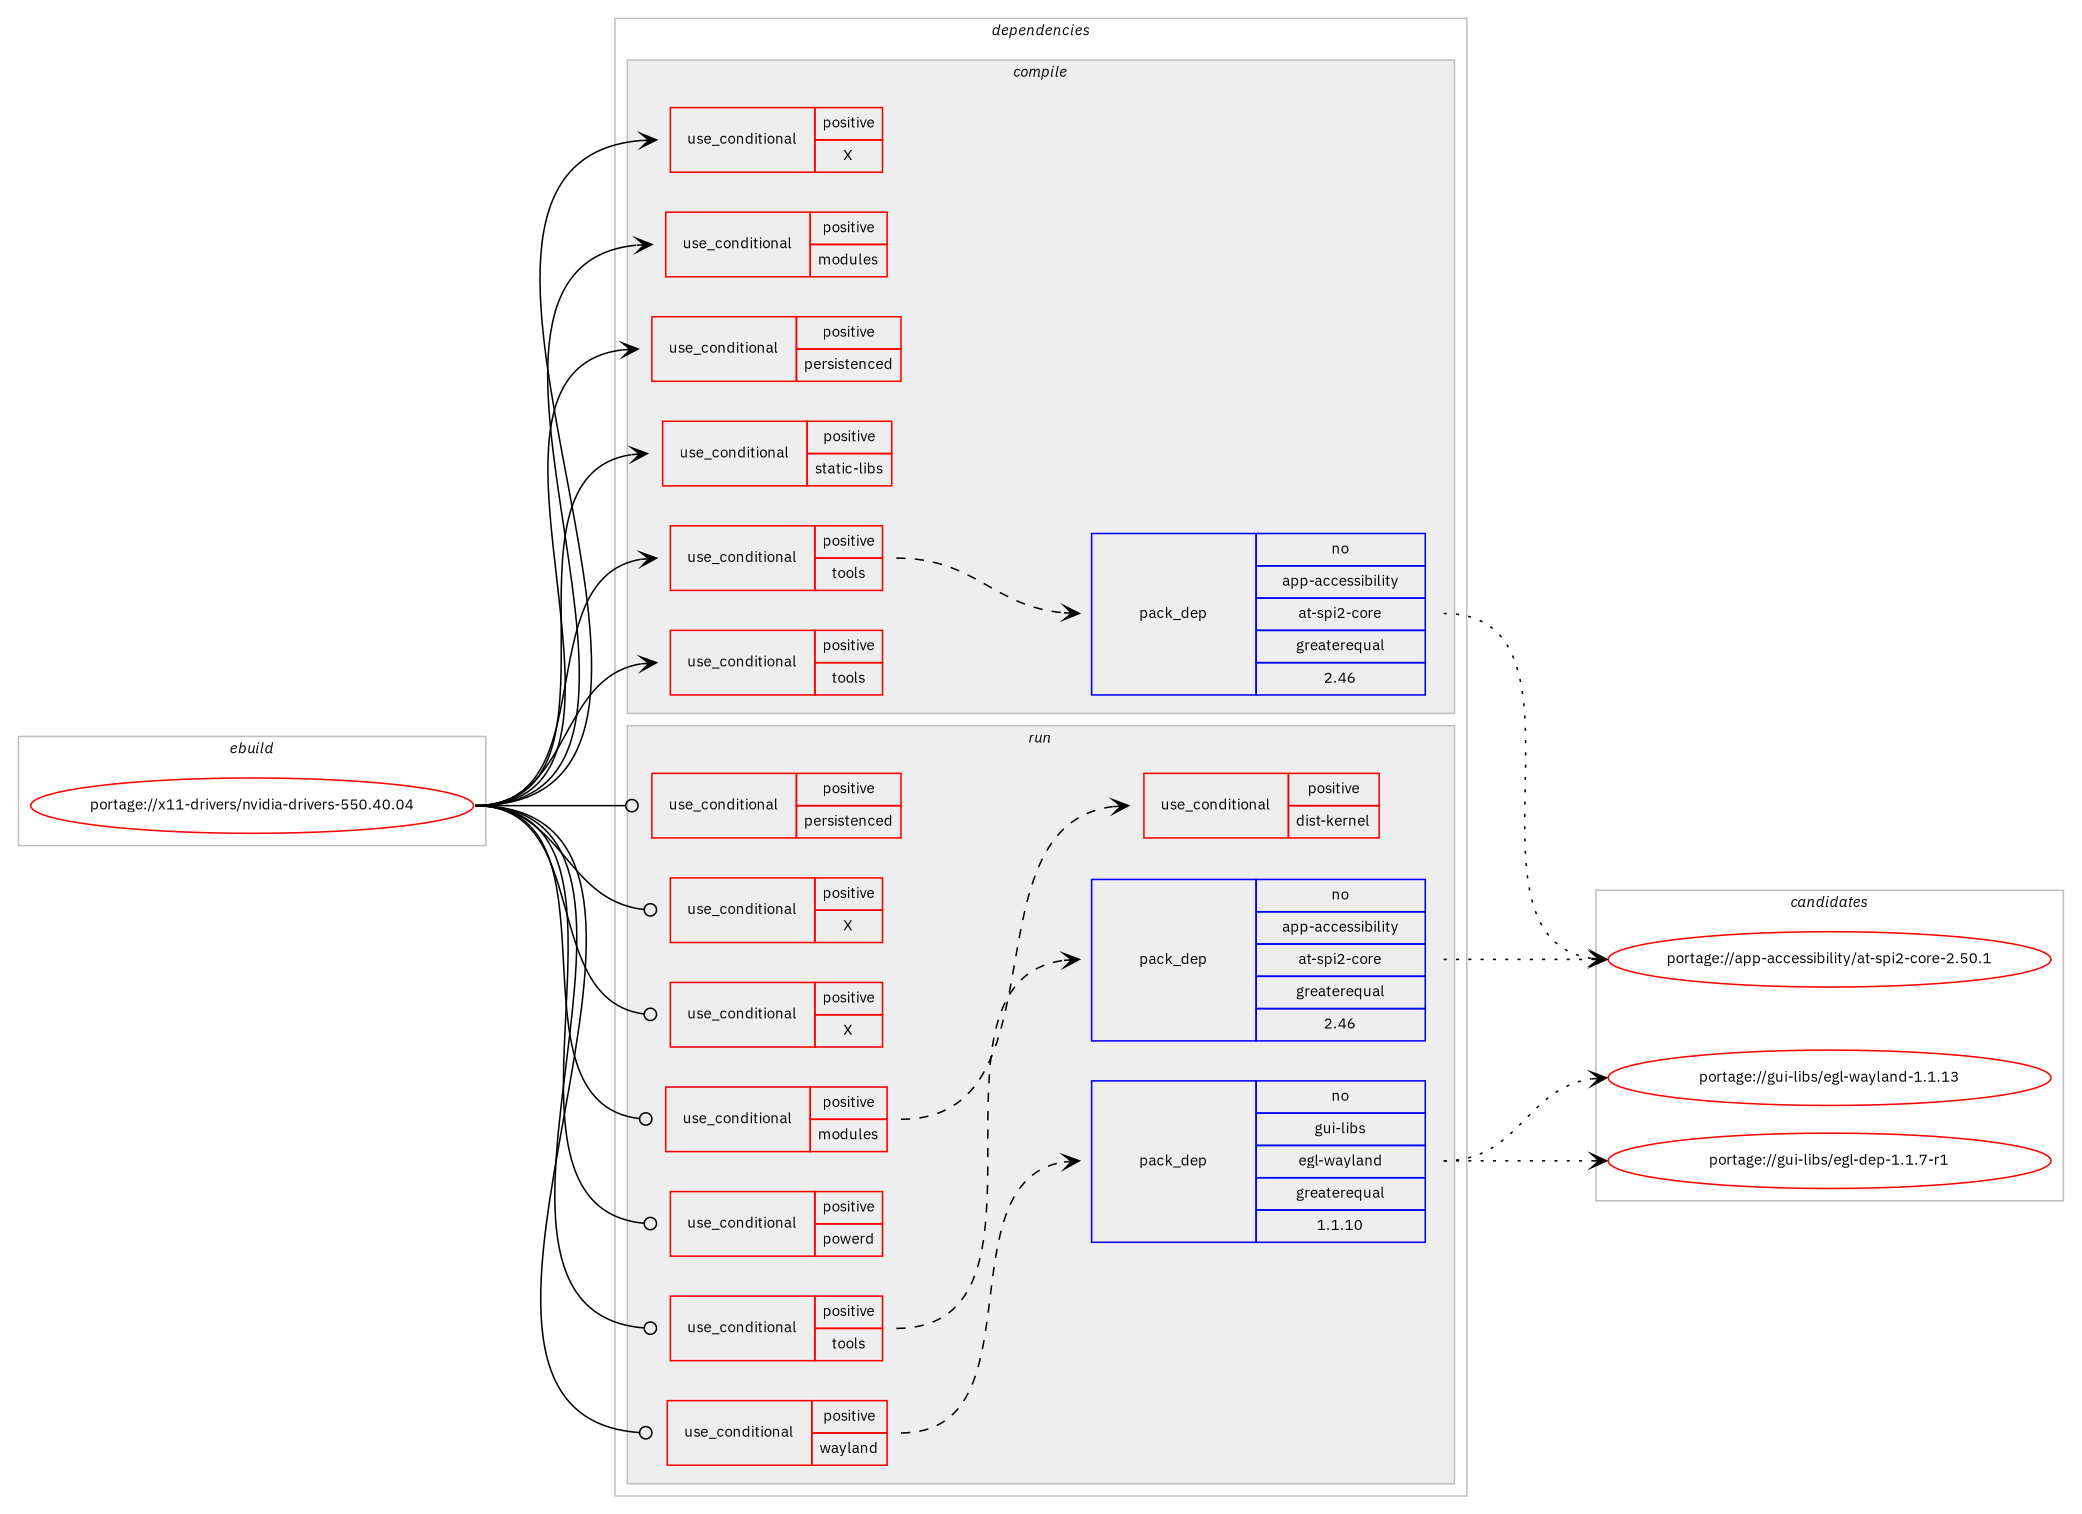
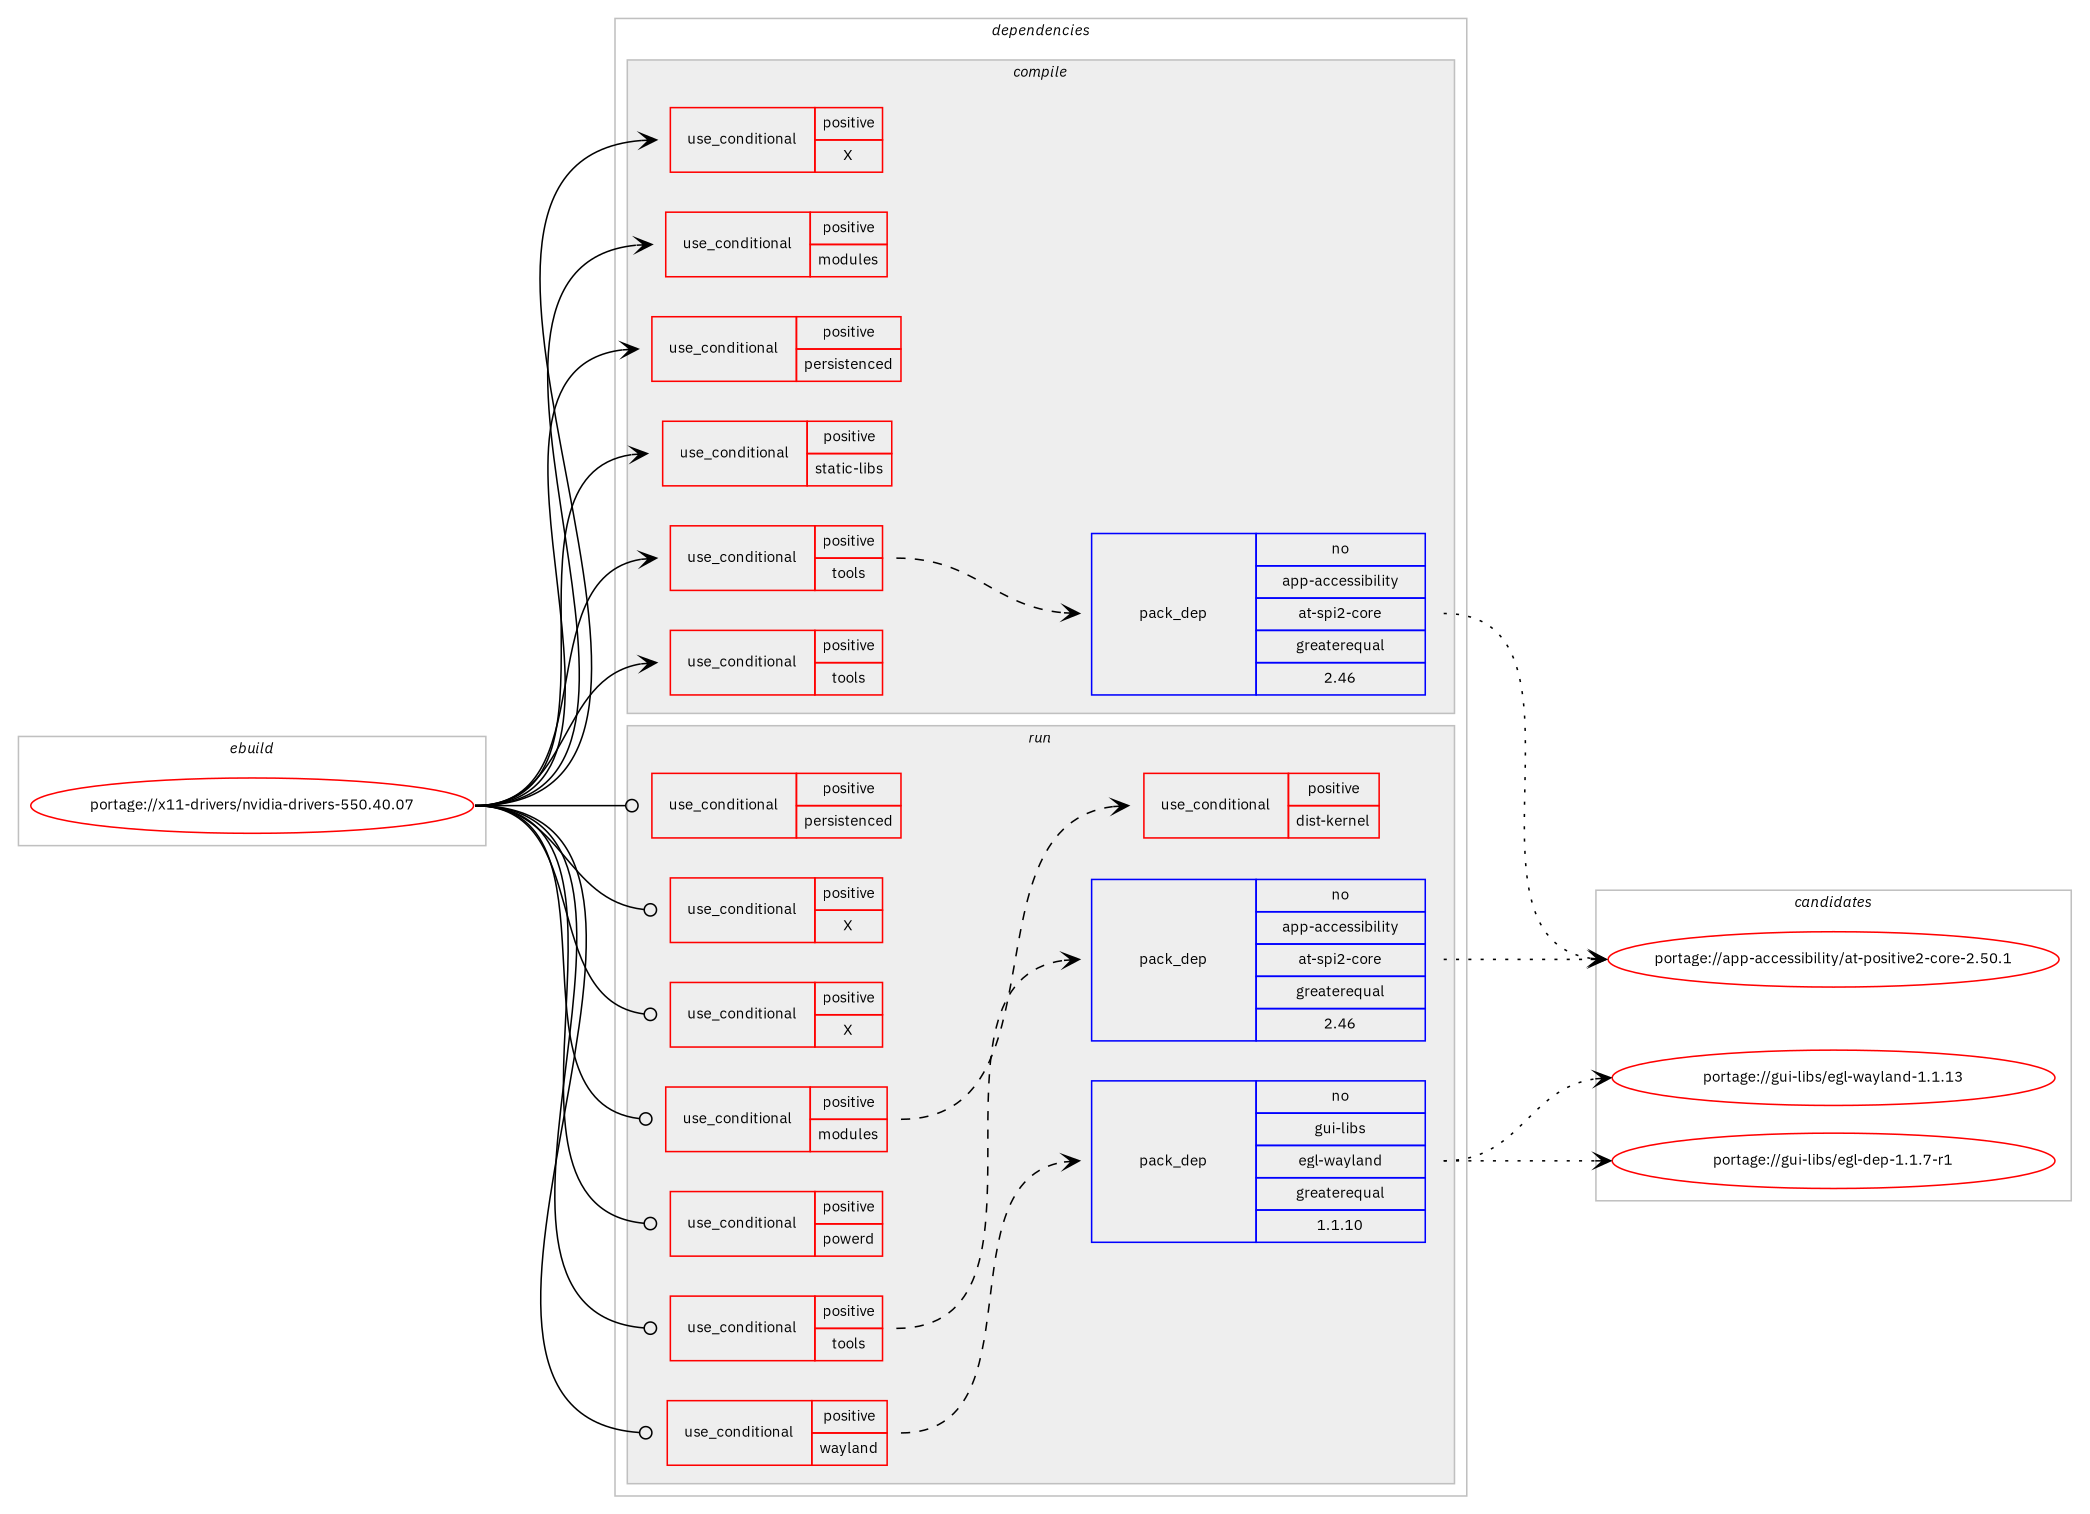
node "portage://x11-drivers/nvidia-drivers-550.40.04": label "portage://x11-drivers/nvidia-drivers-550.40.04" -> "portage://x11-drivers/nvidia-drivers-550.40.07"
node "portage://app-accessibility/at-spi2-core-2.50.1": label "portage://app-accessibility/at-spi2-core-2.50.1" -> "portage://app-accessibility/at-positive2-core-2.50.1"
